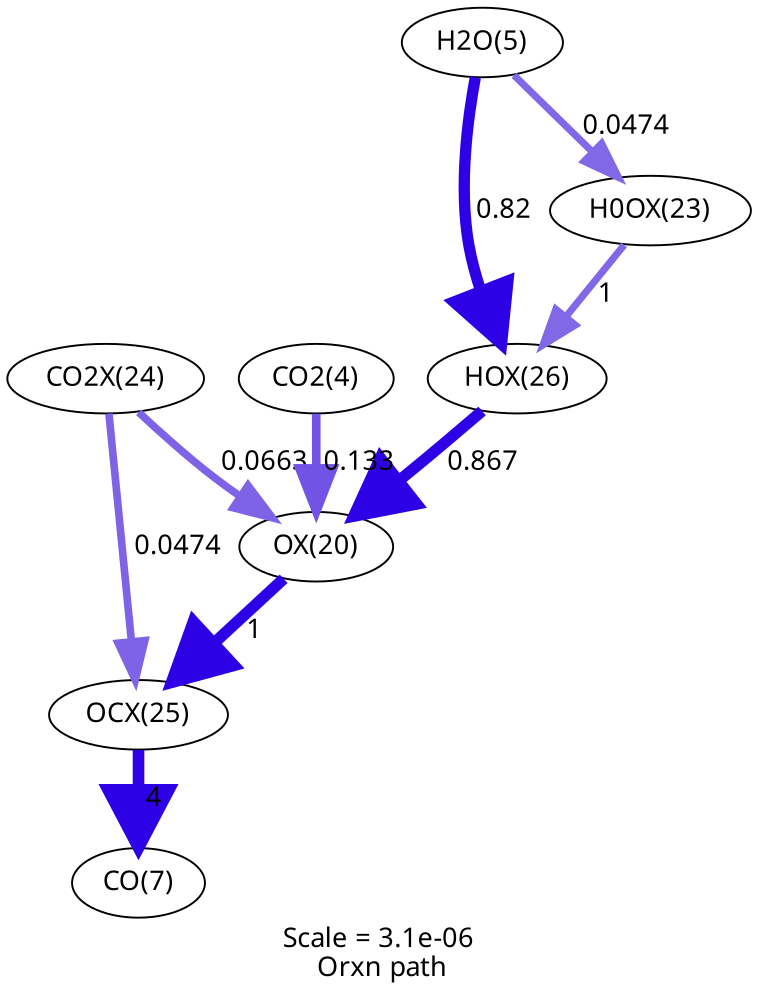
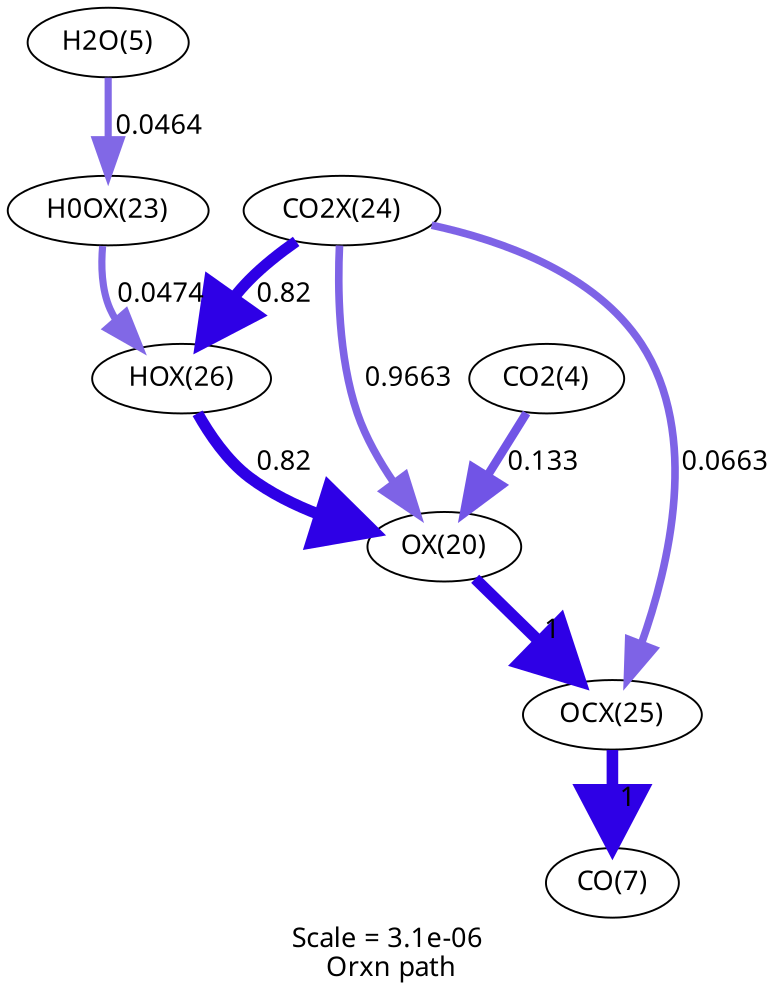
edge "H2O(5)" -> "H0OX(23)": label " 0.0474" -> " 0.0464"
edge "H2O(5)" -> "HOX(26)": now "CO2X(24)" -> "HOX(26)"
edge "H0OX(23)" -> "HOX(26)": label " 1" -> " 0.0474"
edge "CO2X(24)" -> "OX(20)": label " 0.0663" -> " 0.9663"
edge "HOX(26)" -> "OX(20)": label " 0.867" -> " 0.82"
edge "CO2X(24)" -> "OCX(25)": label " 0.0474" -> " 0.0663"
edge "OCX(25)" -> "CO(7)": label " 4" -> " 1"
